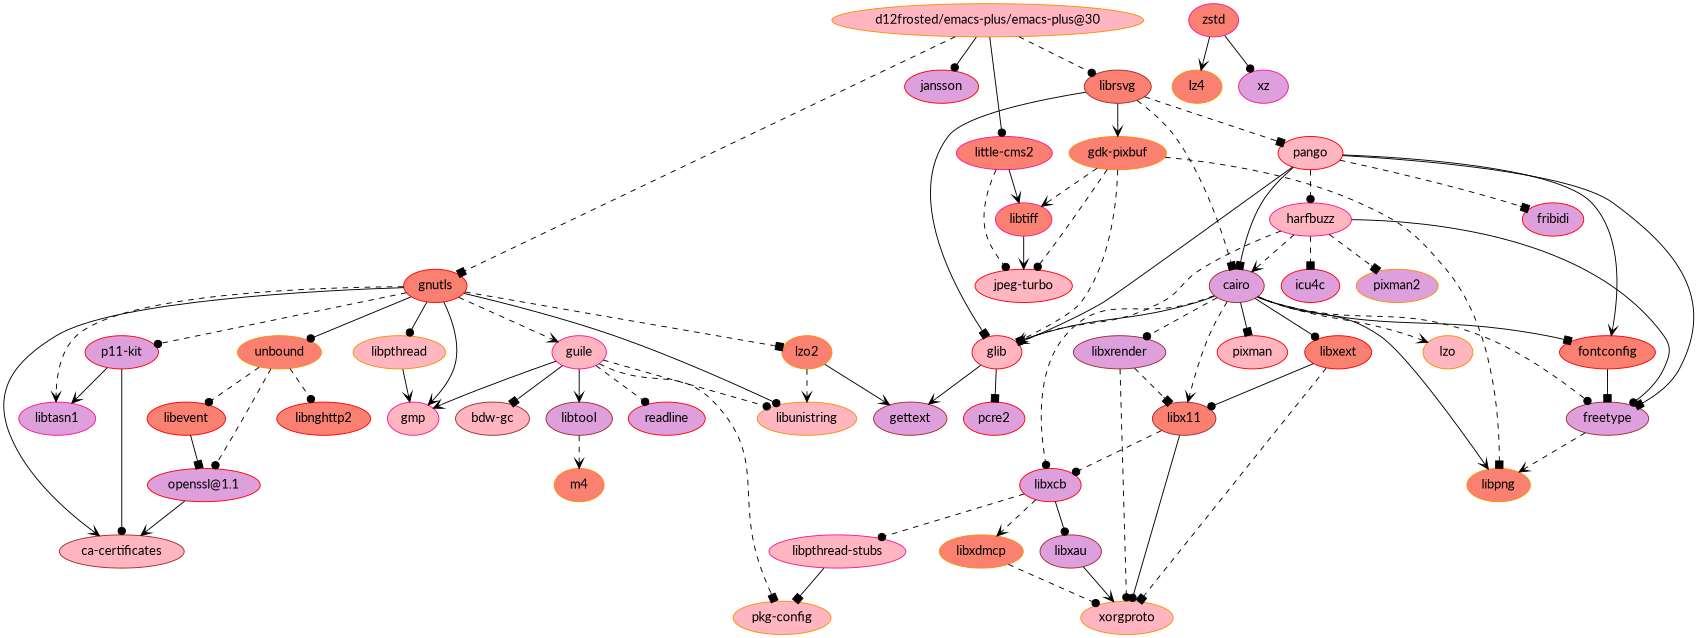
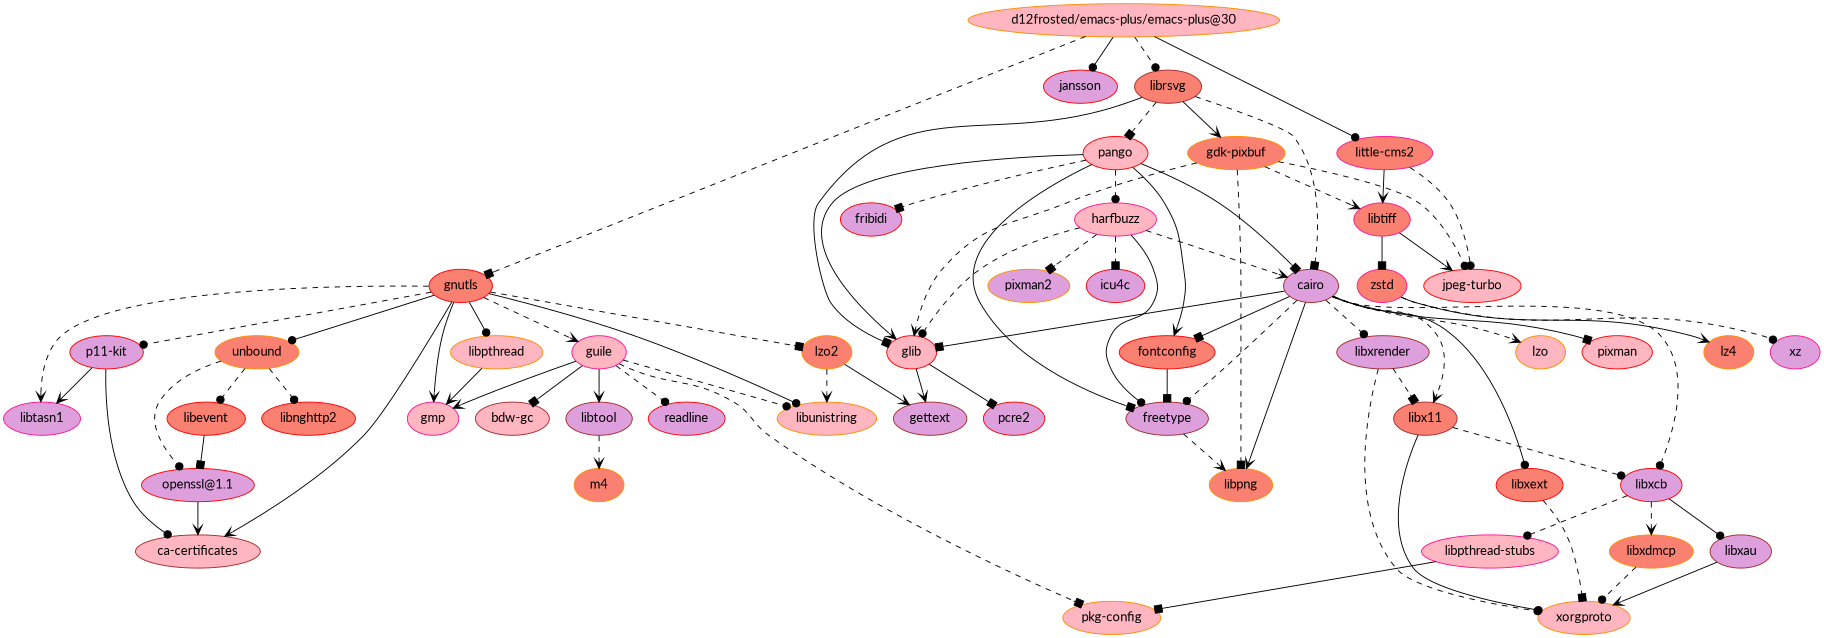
edge "zstd" -> "xz": style solid -> dashed
edge "libtiff" -> "zstd": added
edge "libxext" -> "libx11": removed
